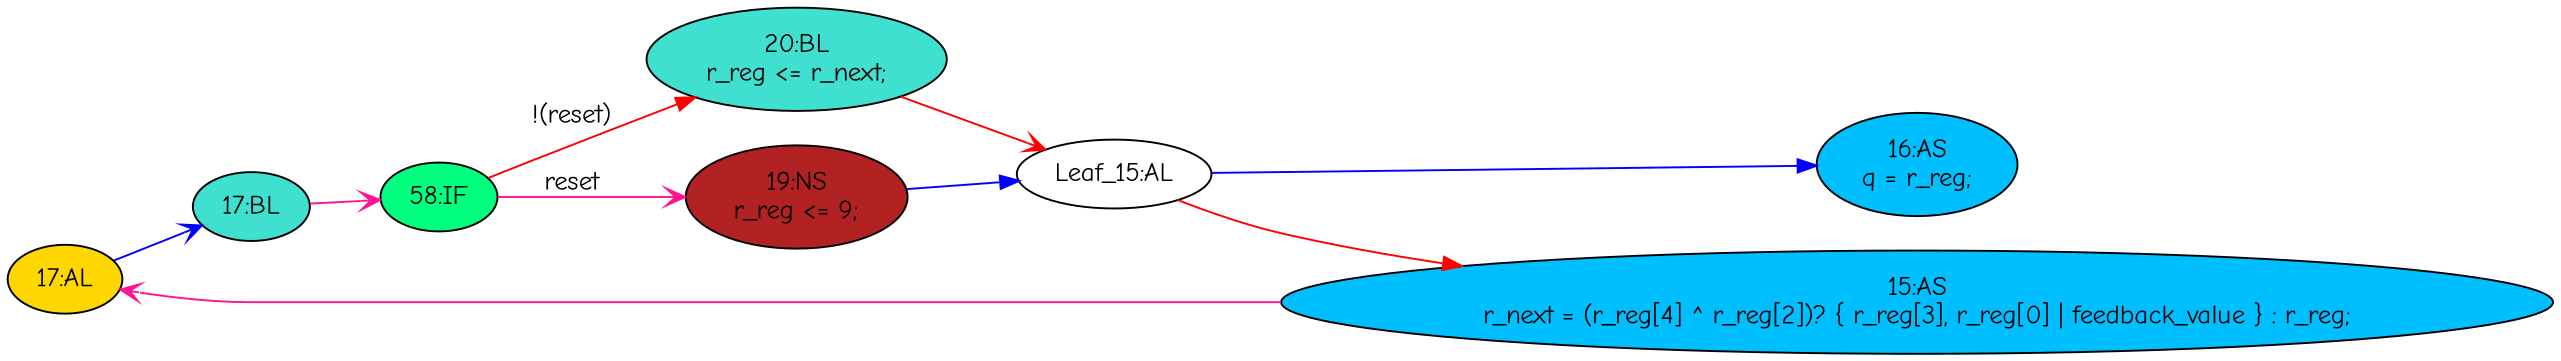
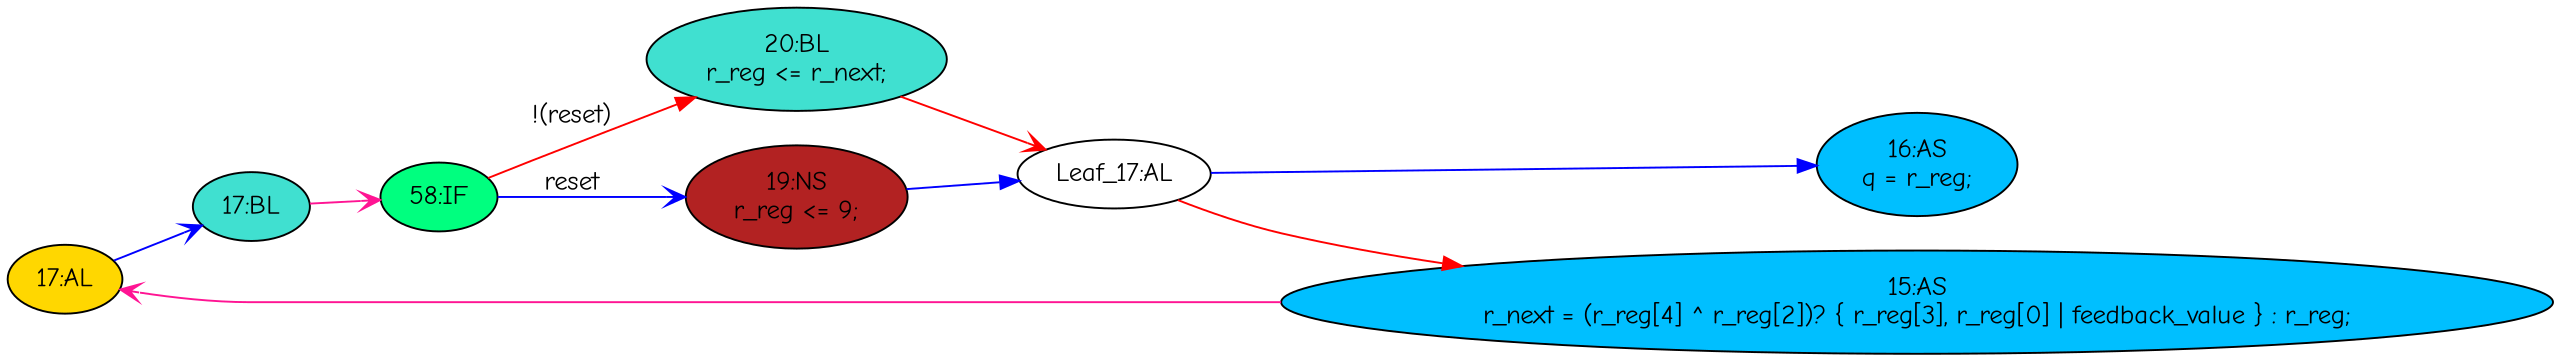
node "Leaf_15:AL": label "Leaf_15:AL" -> "Leaf_17:AL"
edge "58:IF" -> "19:NS r_reg <= 9;": color deeppink -> blue
